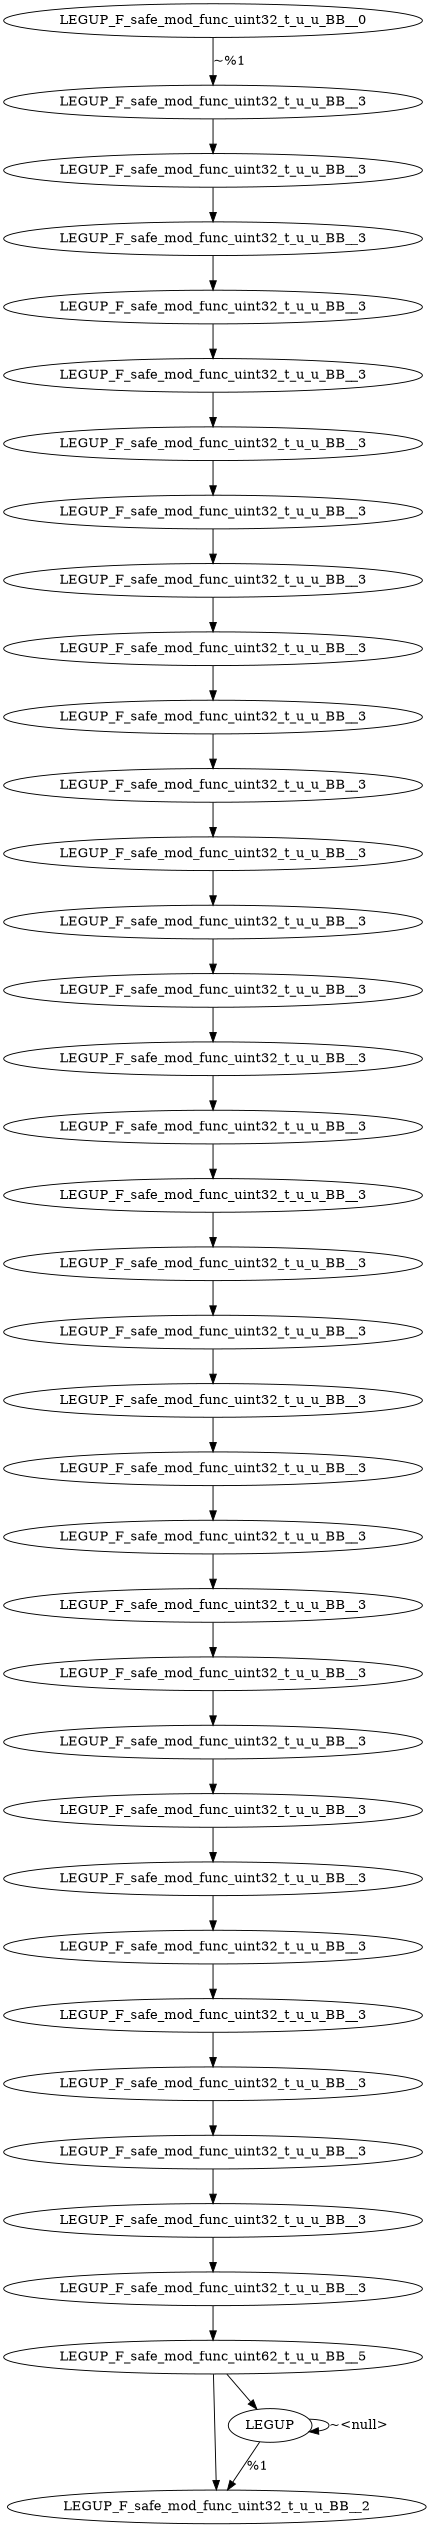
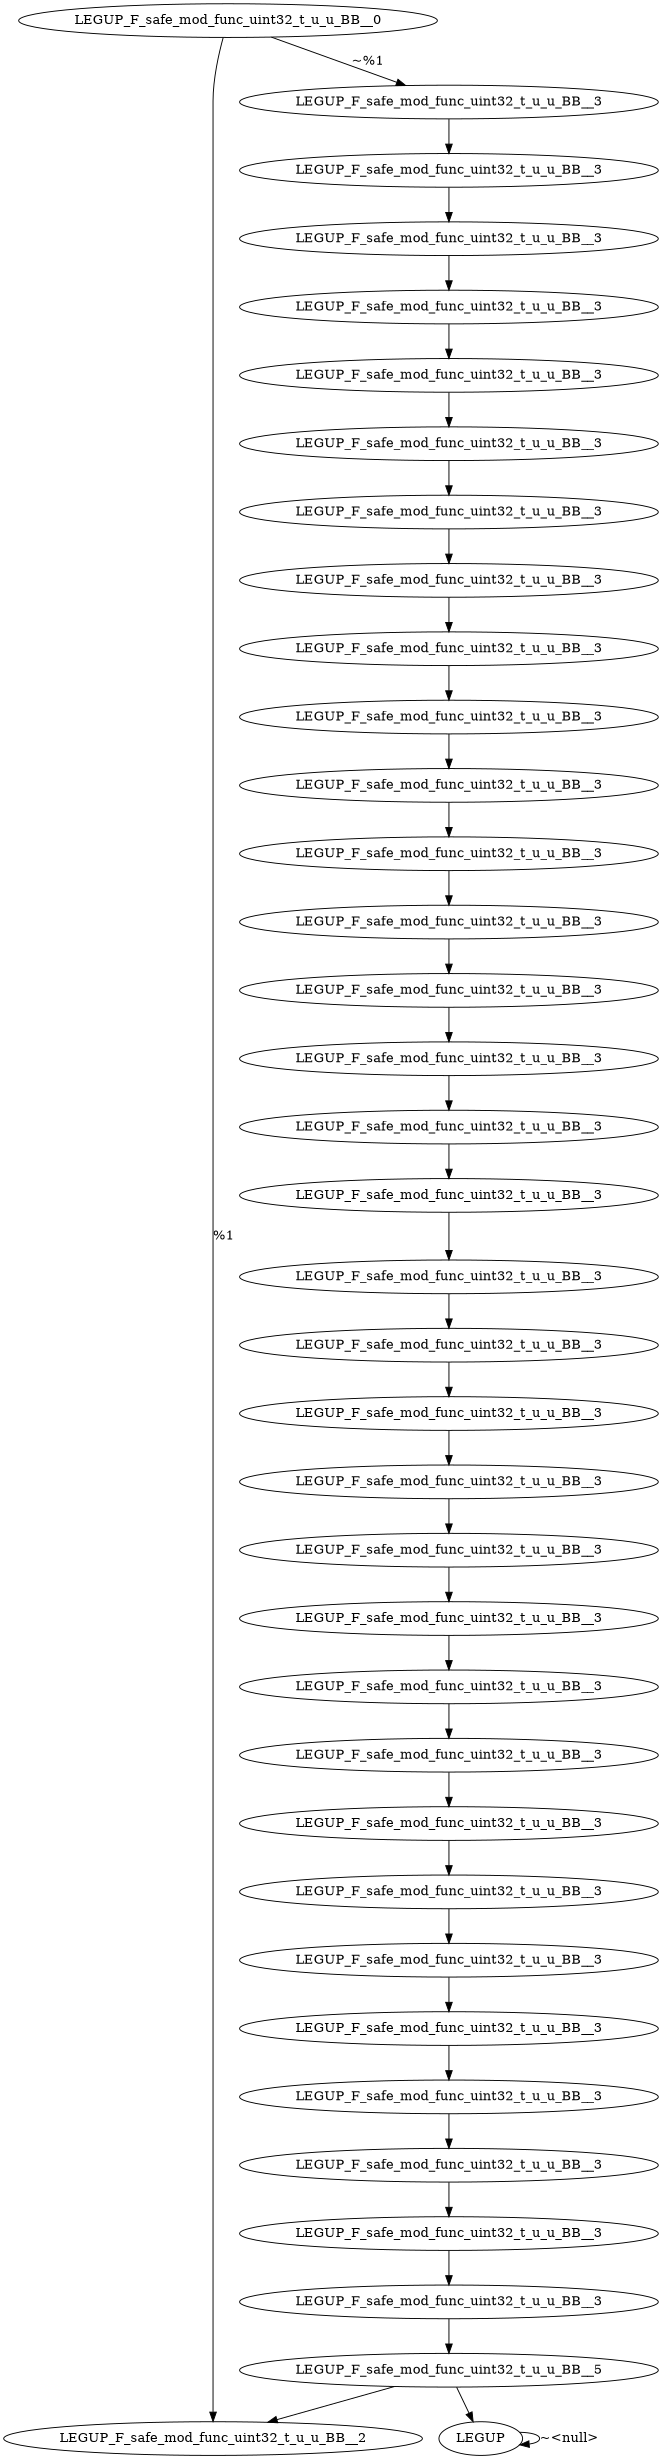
node "LEGUP_F_safe_mod_func_uint62_t_u_u_BB__5": label "LEGUP_F_safe_mod_func_uint62_t_u_u_BB__5" -> "LEGUP_F_safe_mod_func_uint32_t_u_u_BB__5"
edge "LEGUP" -> "LEGUP_F_safe_mod_func_uint32_t_u_u_BB__2": now "LEGUP_F_safe_mod_func_uint32_t_u_u_BB__0" -> "LEGUP_F_safe_mod_func_uint32_t_u_u_BB__2"
